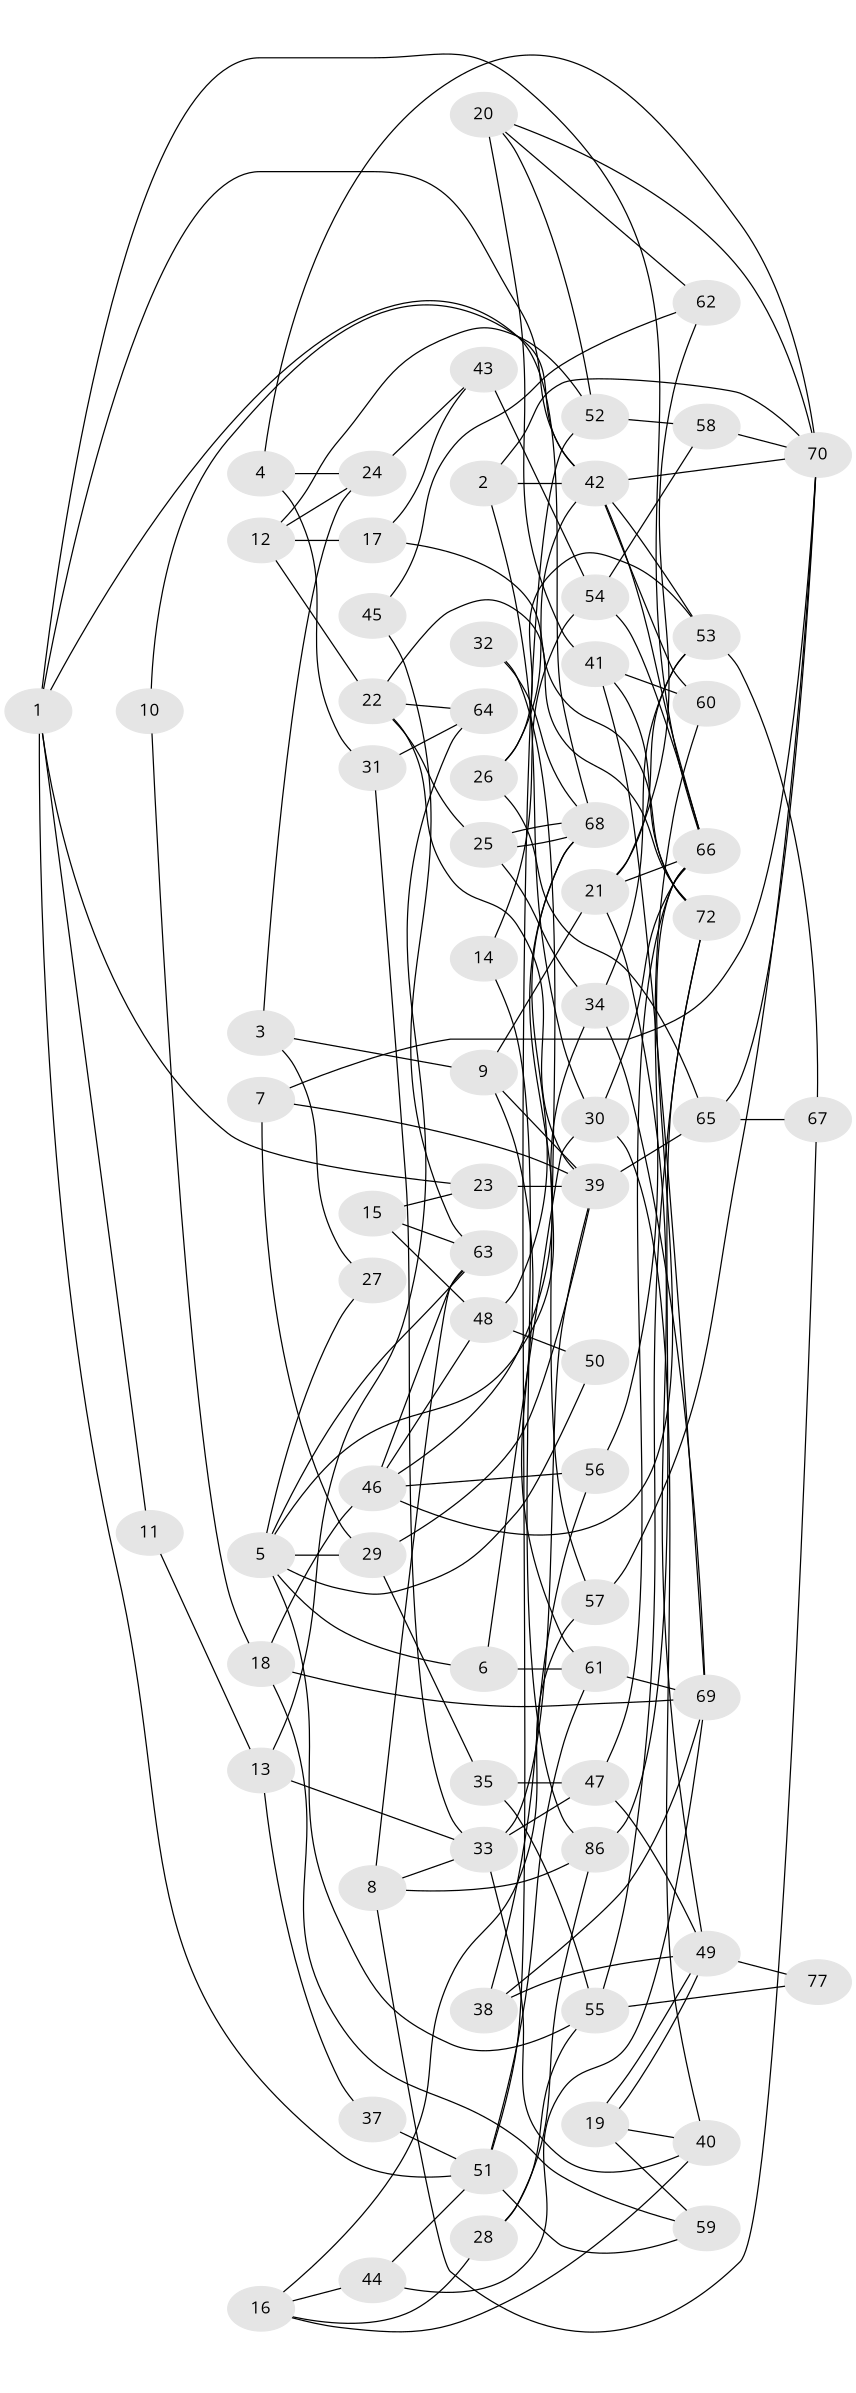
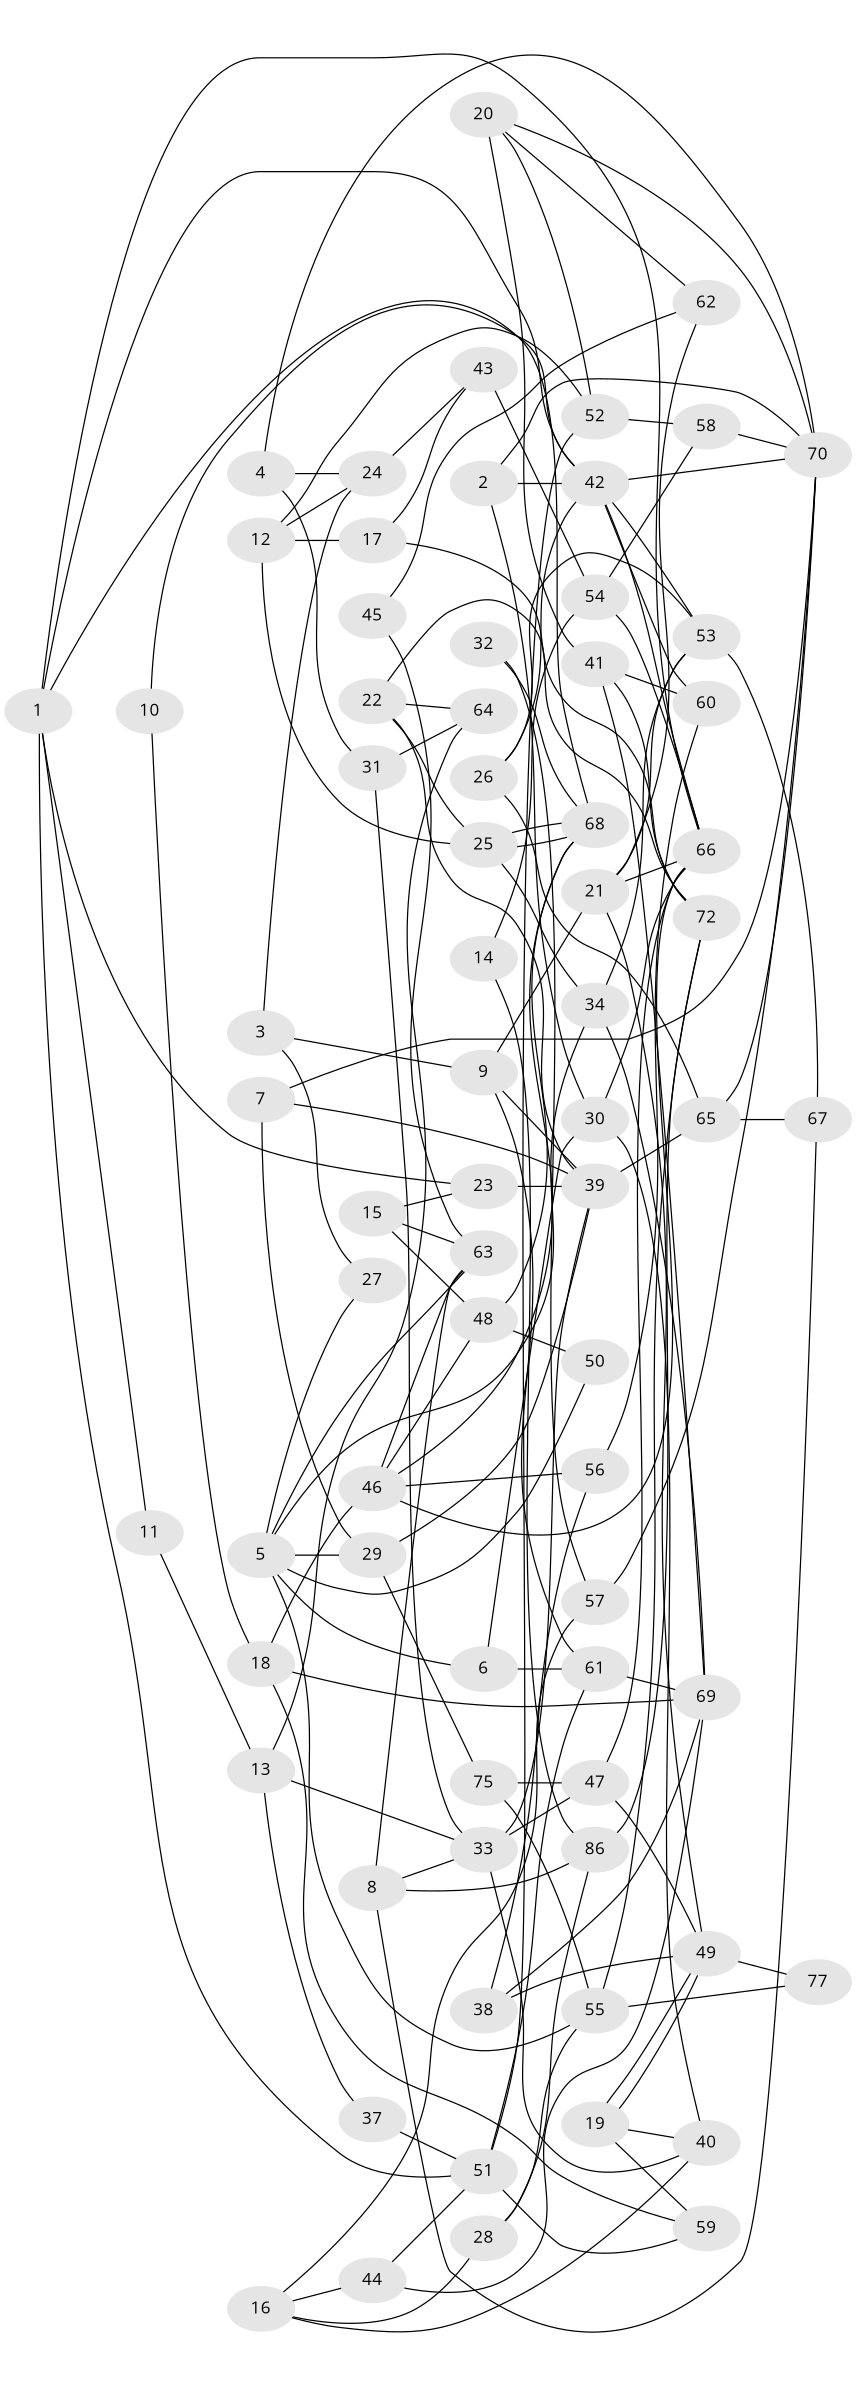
edge "12" -- "22": now "12" -- "25"
node "35": label "35" -> "75"
